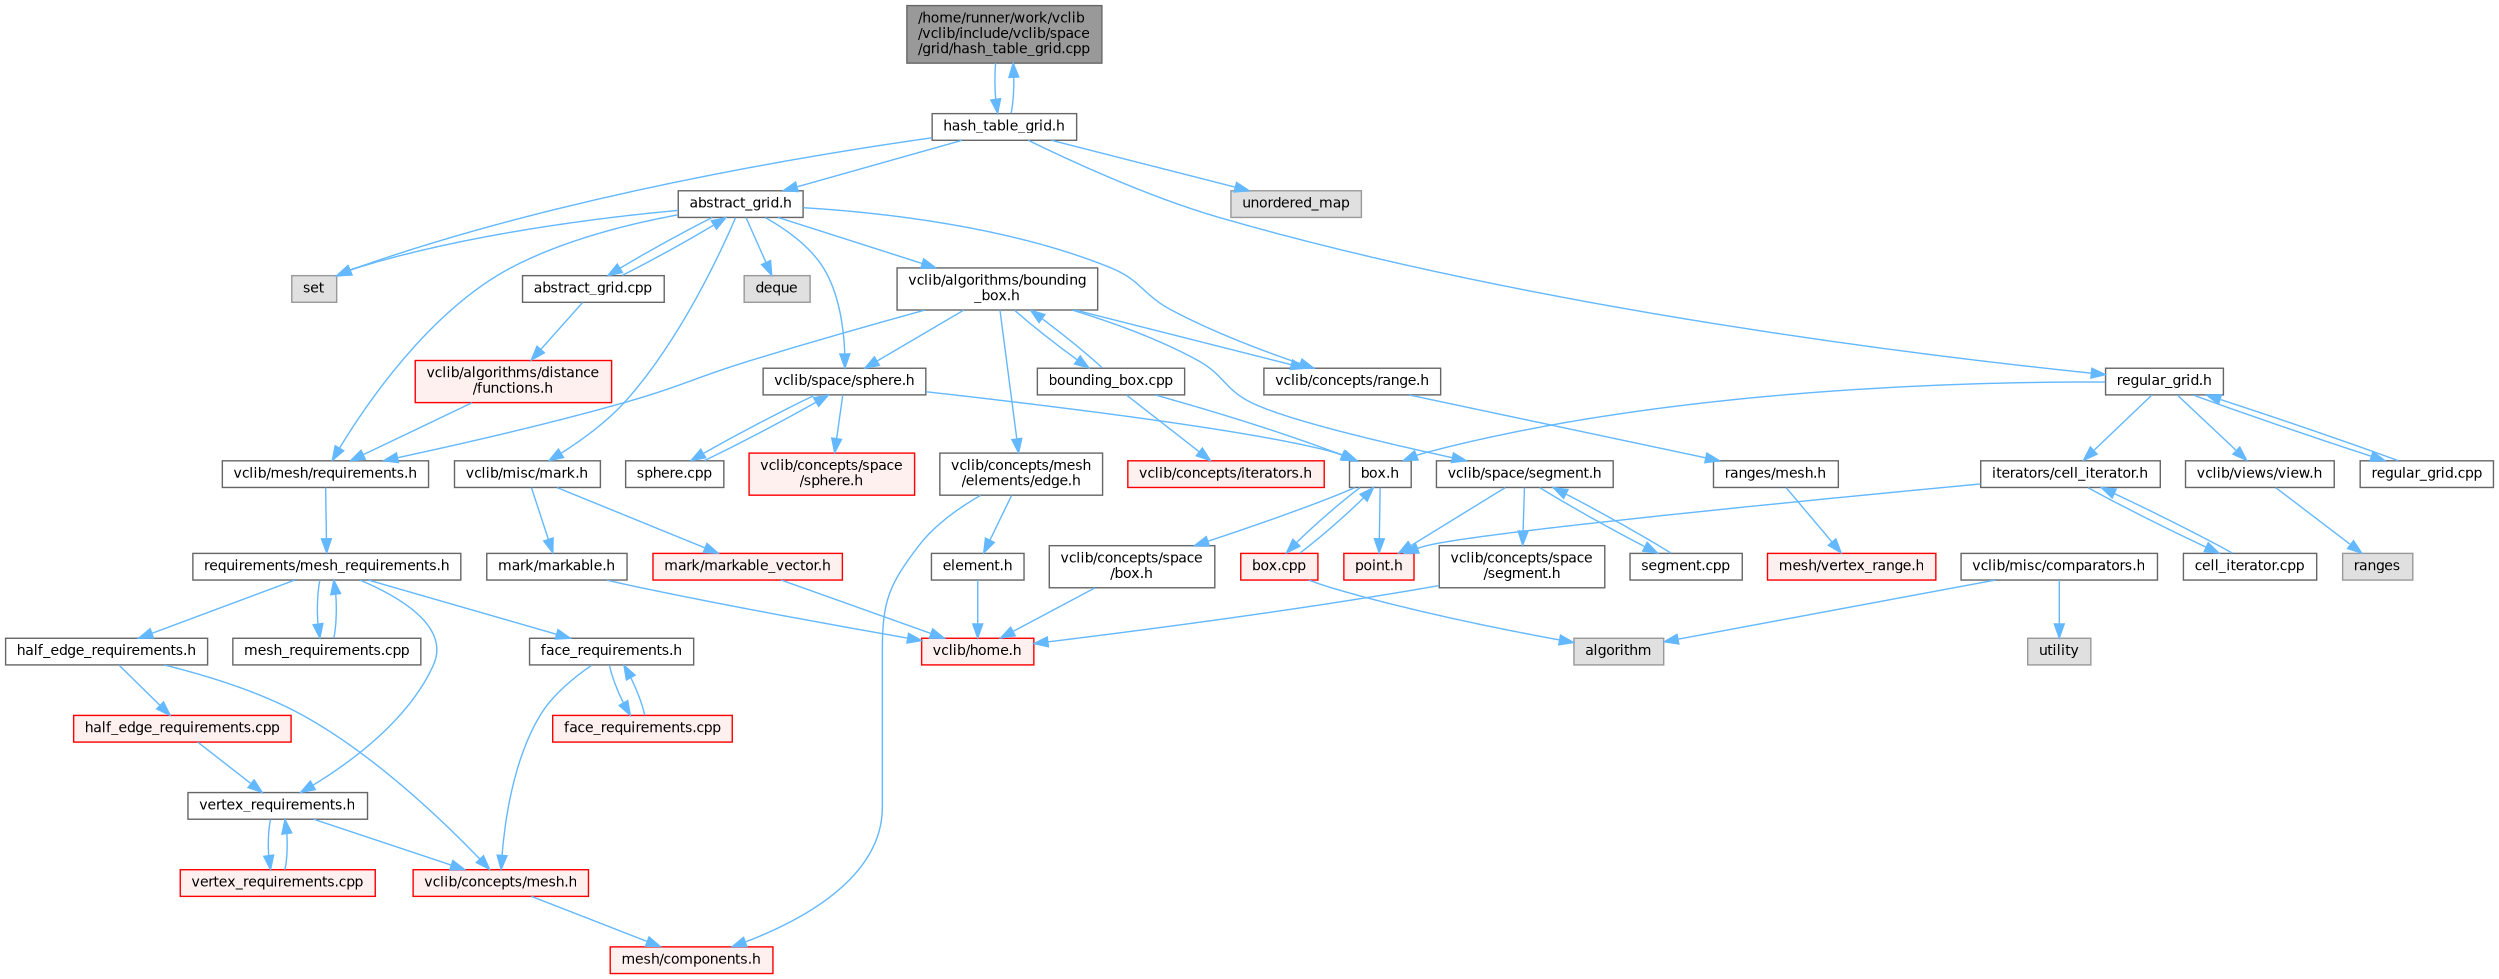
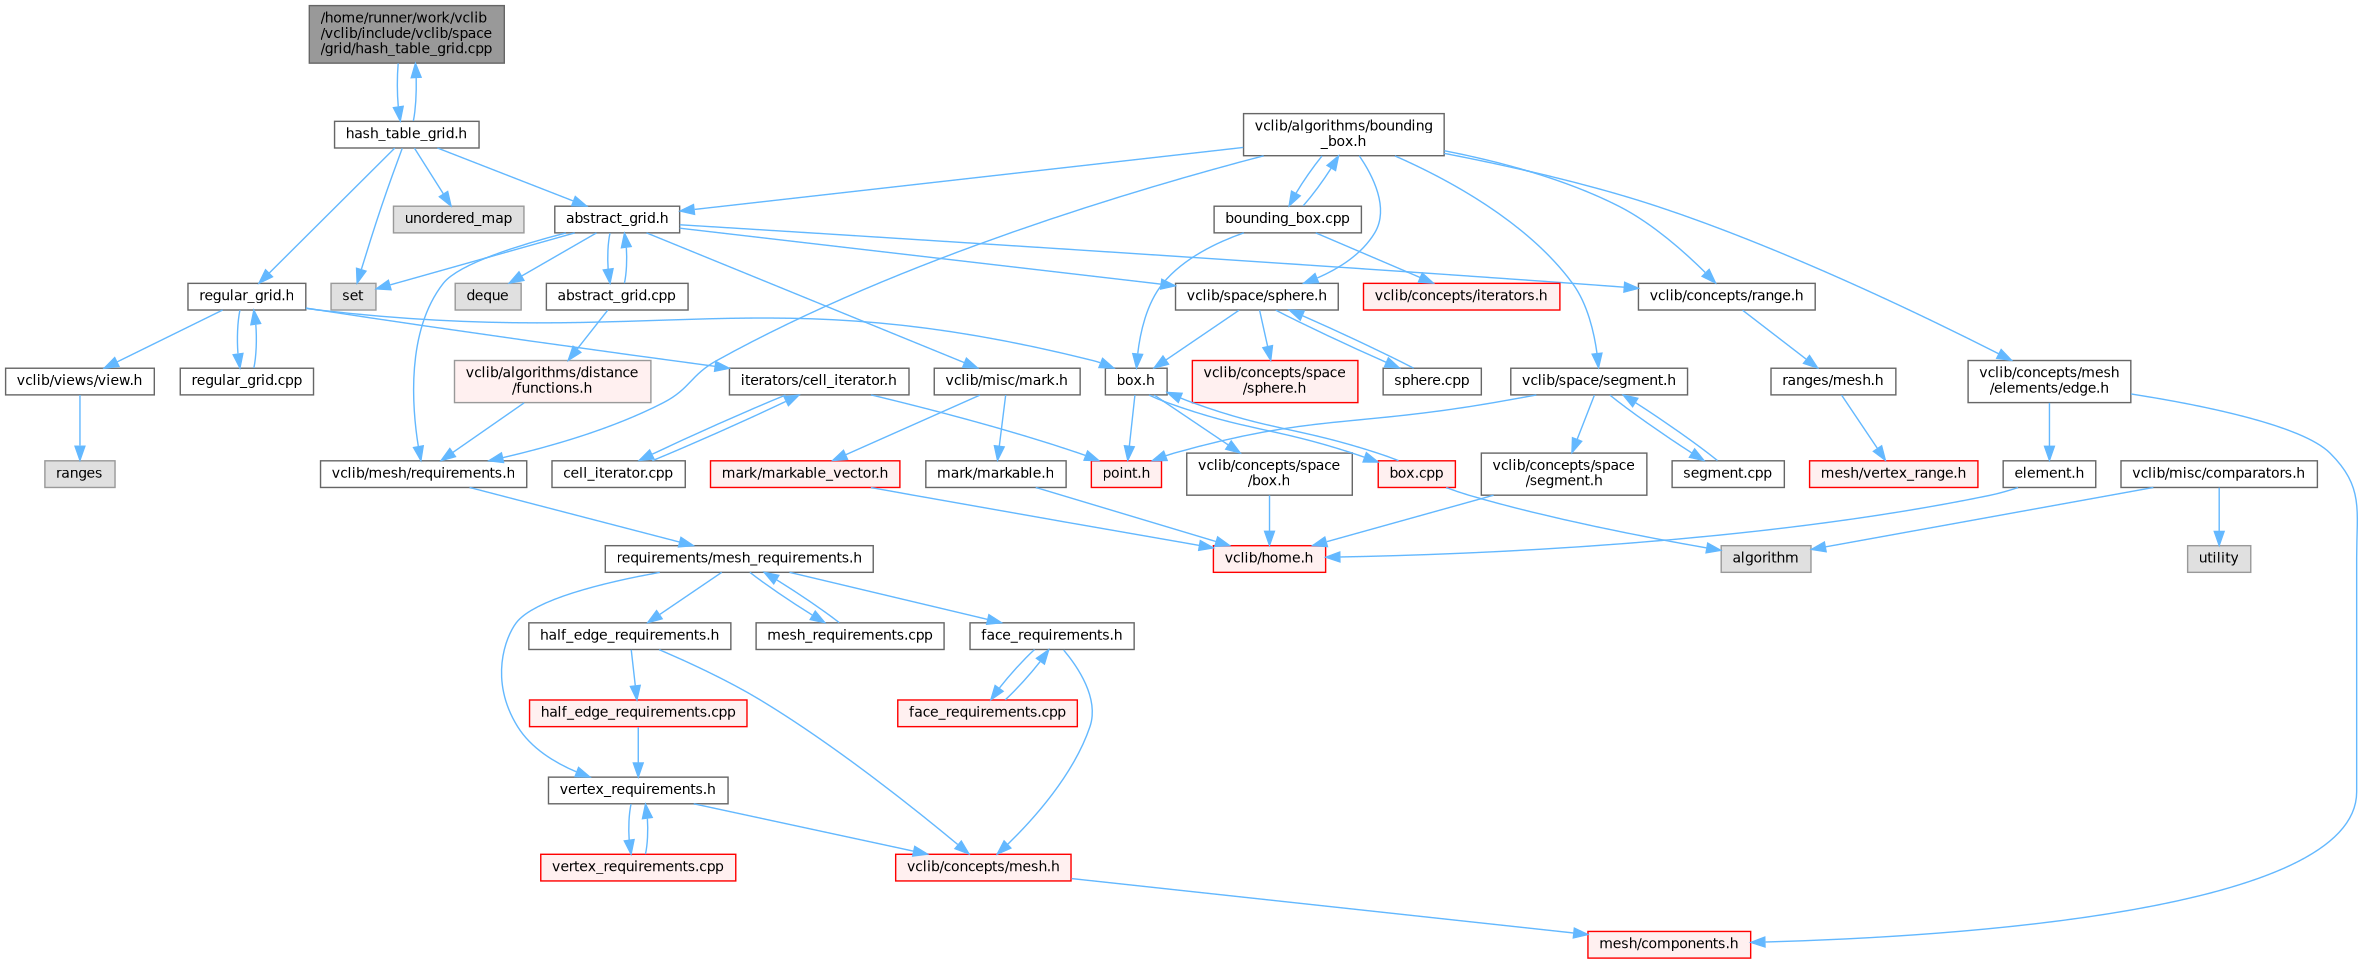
edge "abstract_grid.h" -> "vclib/algorithms/bounding _box.h": reversed
node "vclib/algorithms/distance /functions.h": color red -> grey60
